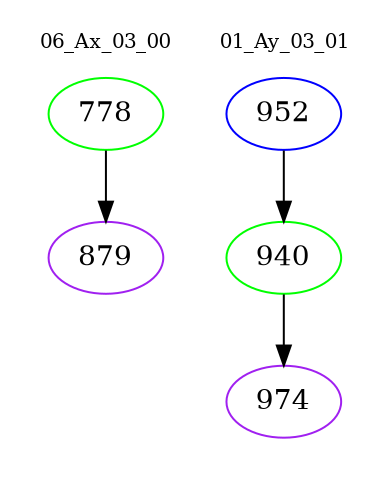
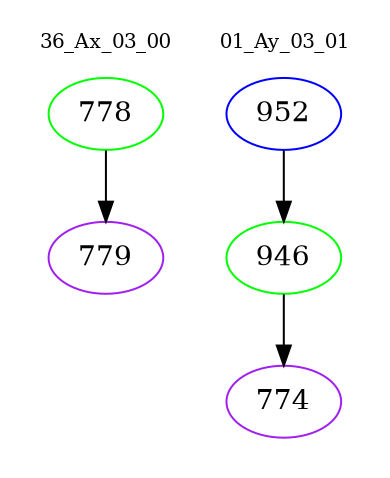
cluster "06_Ax_03_00": label "06_Ax_03_00" -> "36_Ax_03_00"
node "879": label "879" -> "779"
node "940": label "940" -> "946"
node "974": label "974" -> "774"
